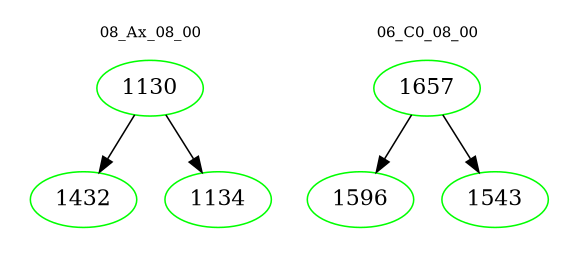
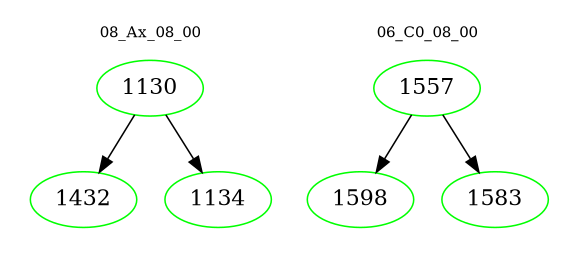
node "1657": label "1657" -> "1557"
node "1596": label "1596" -> "1598"
node "1543": label "1543" -> "1583"
